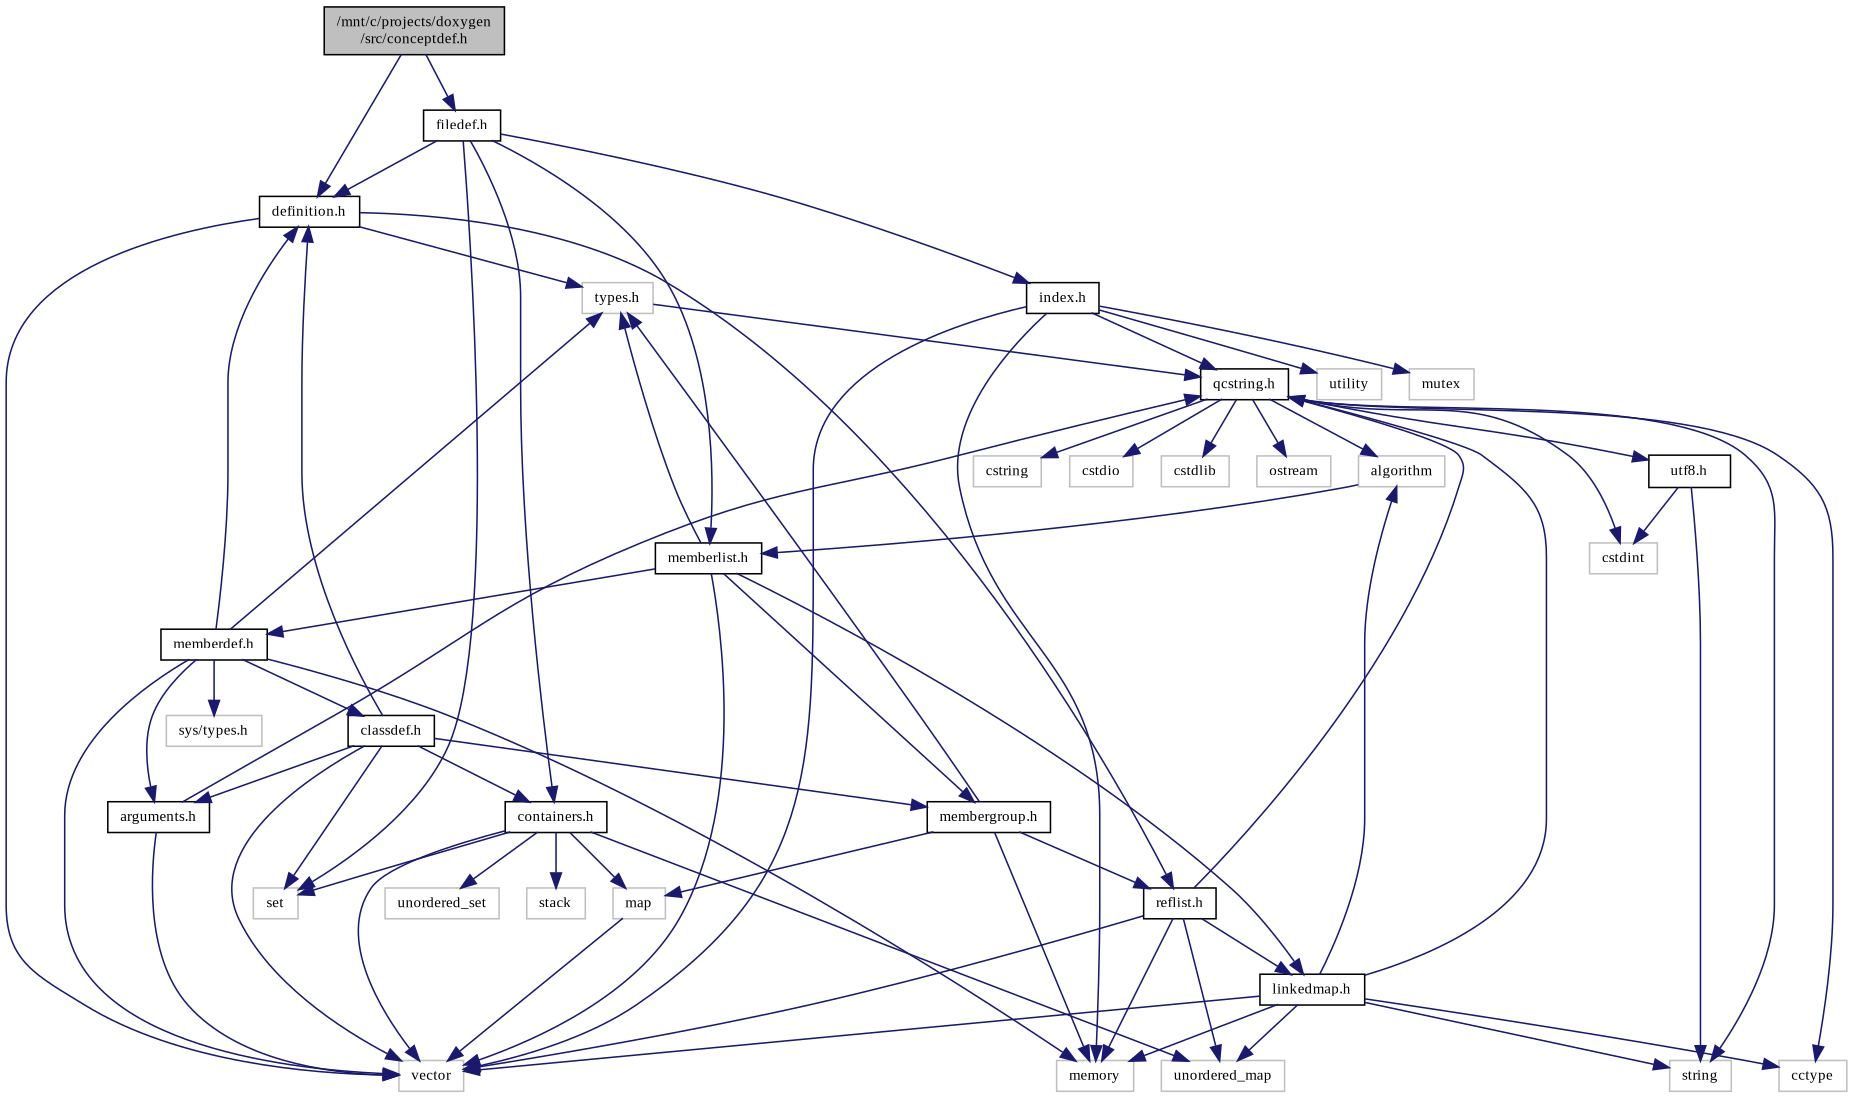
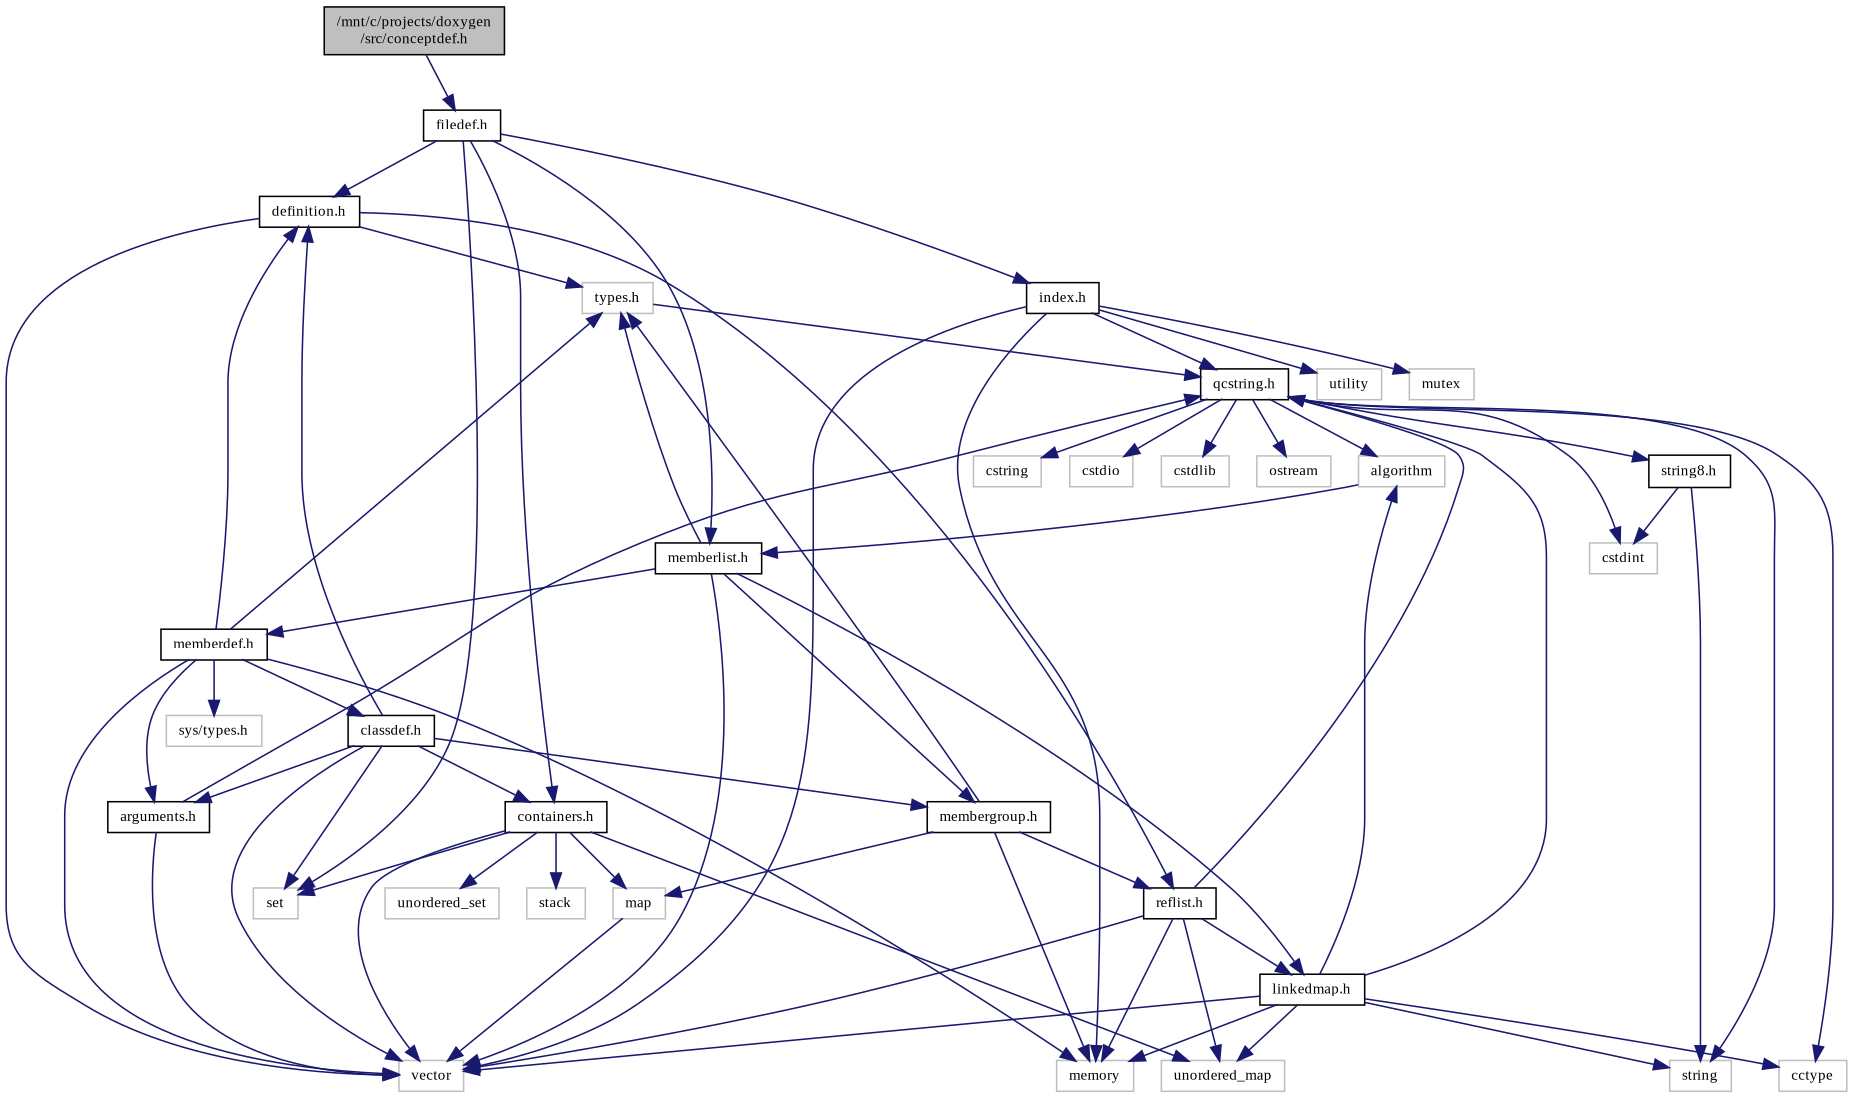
edge "/mnt/c/projects/doxygen /src/conceptdef.h" -> "definition.h": removed
node "utf8.h": label "utf8.h" -> "string8.h"
